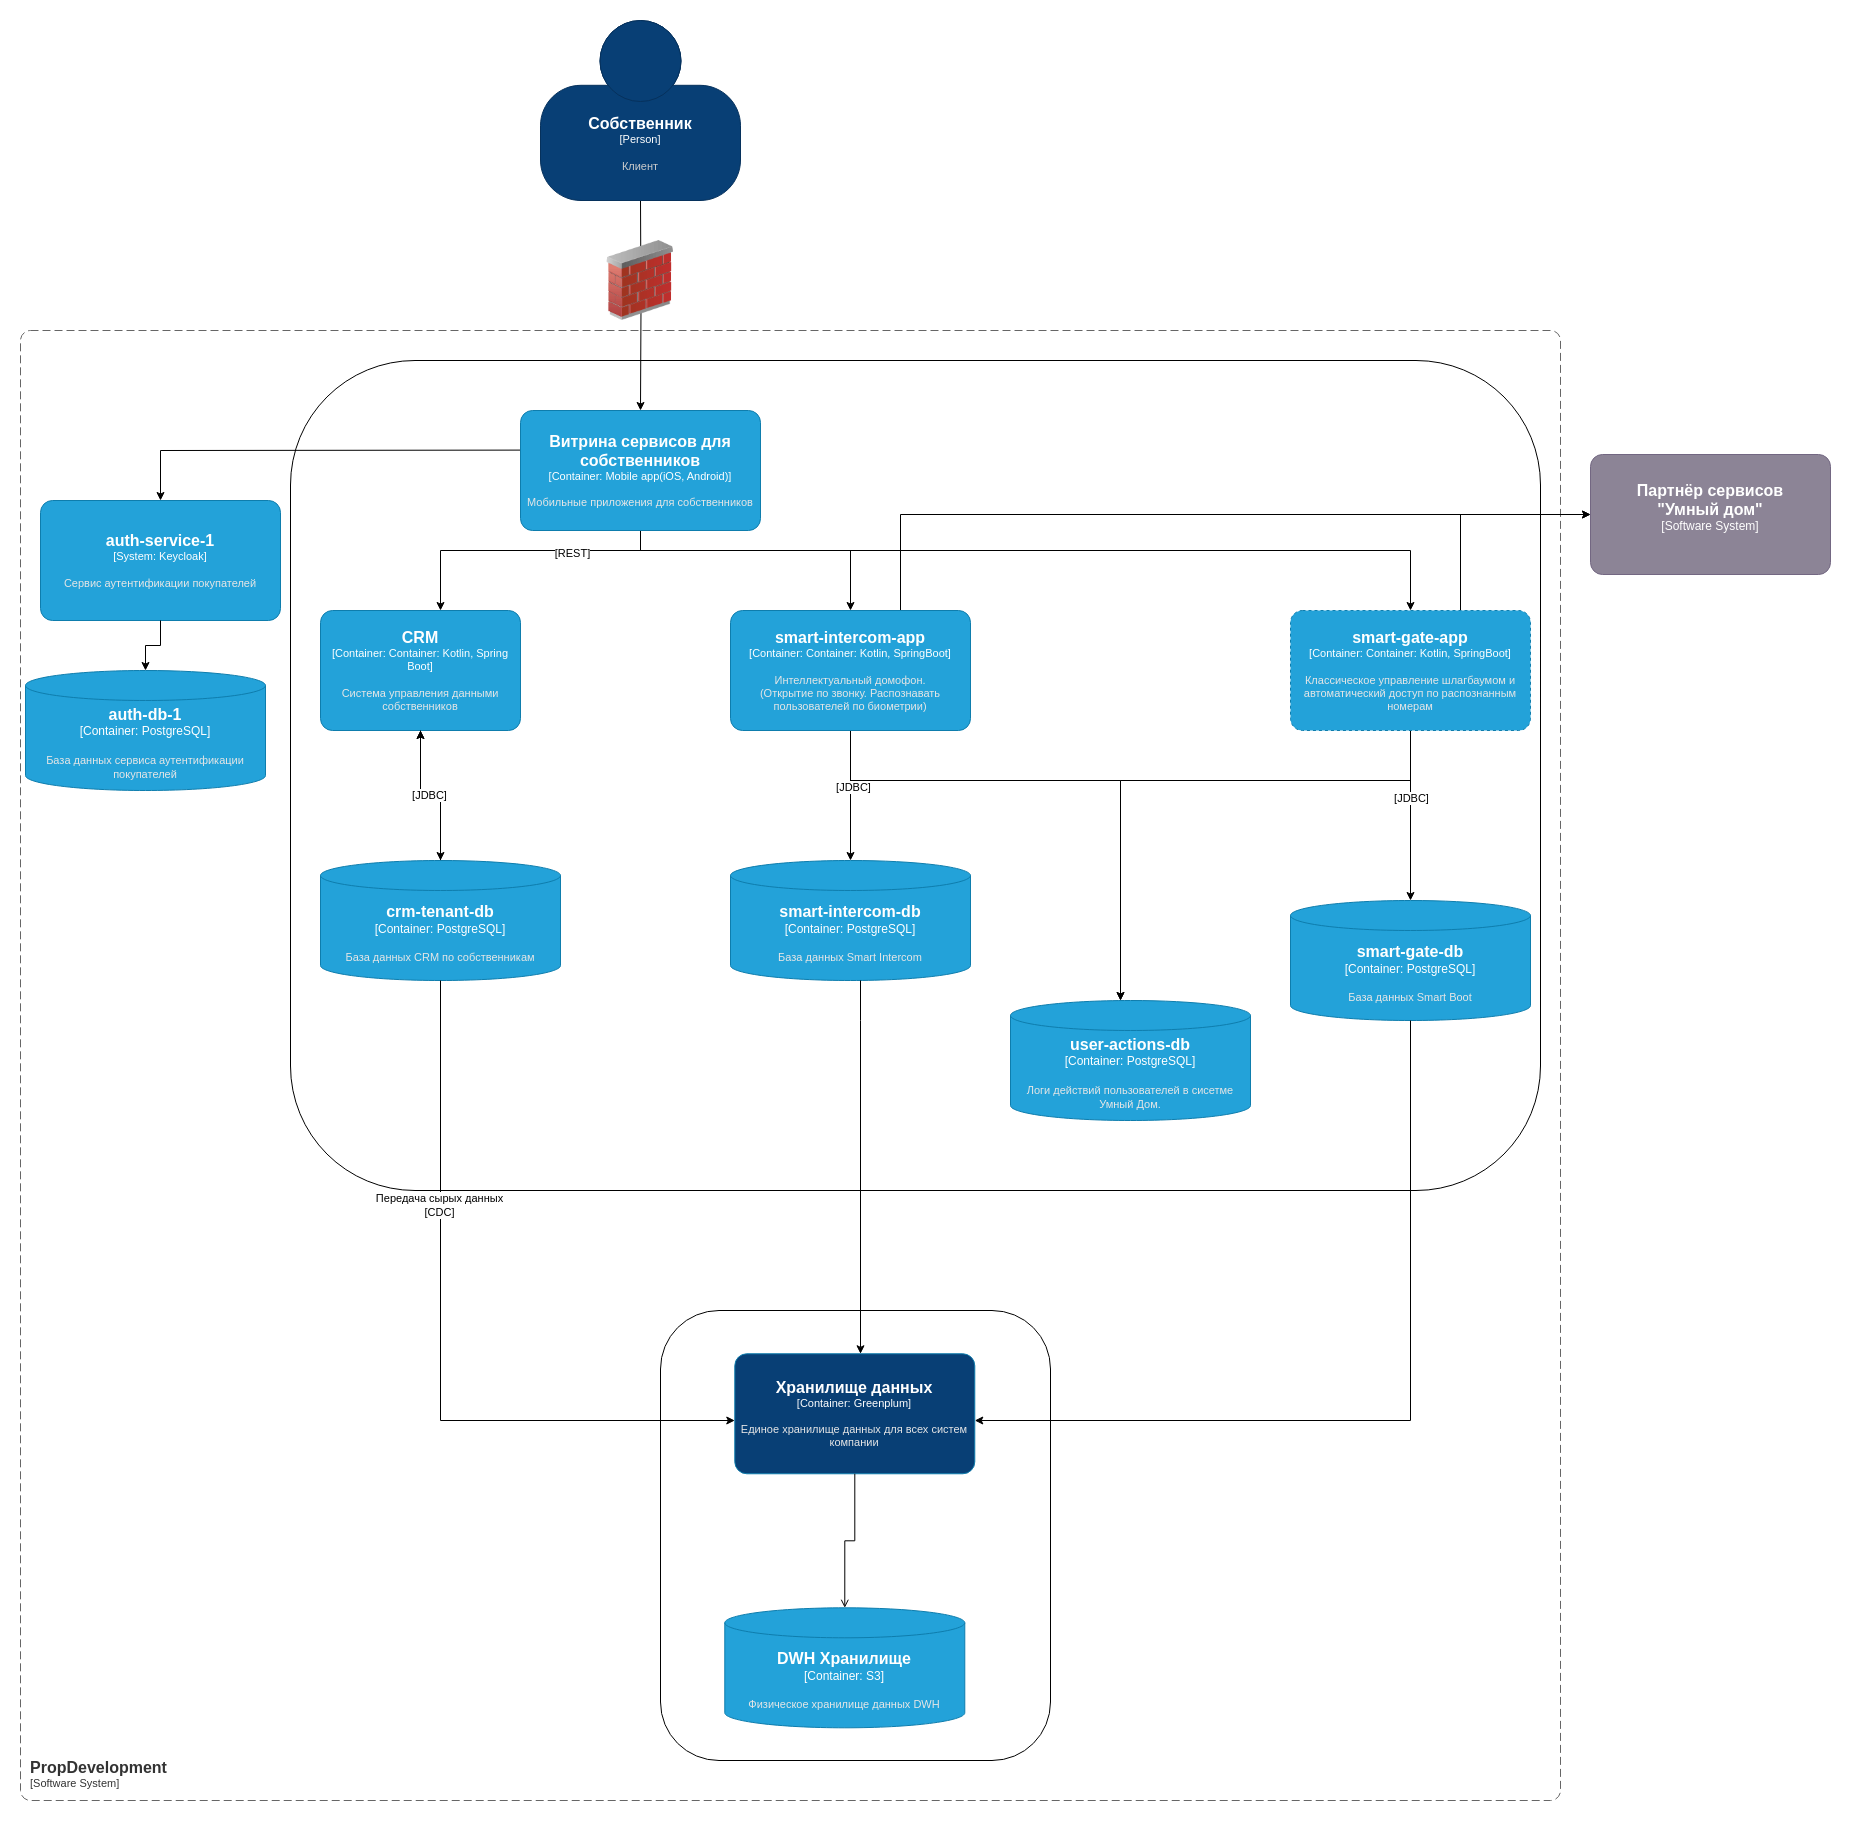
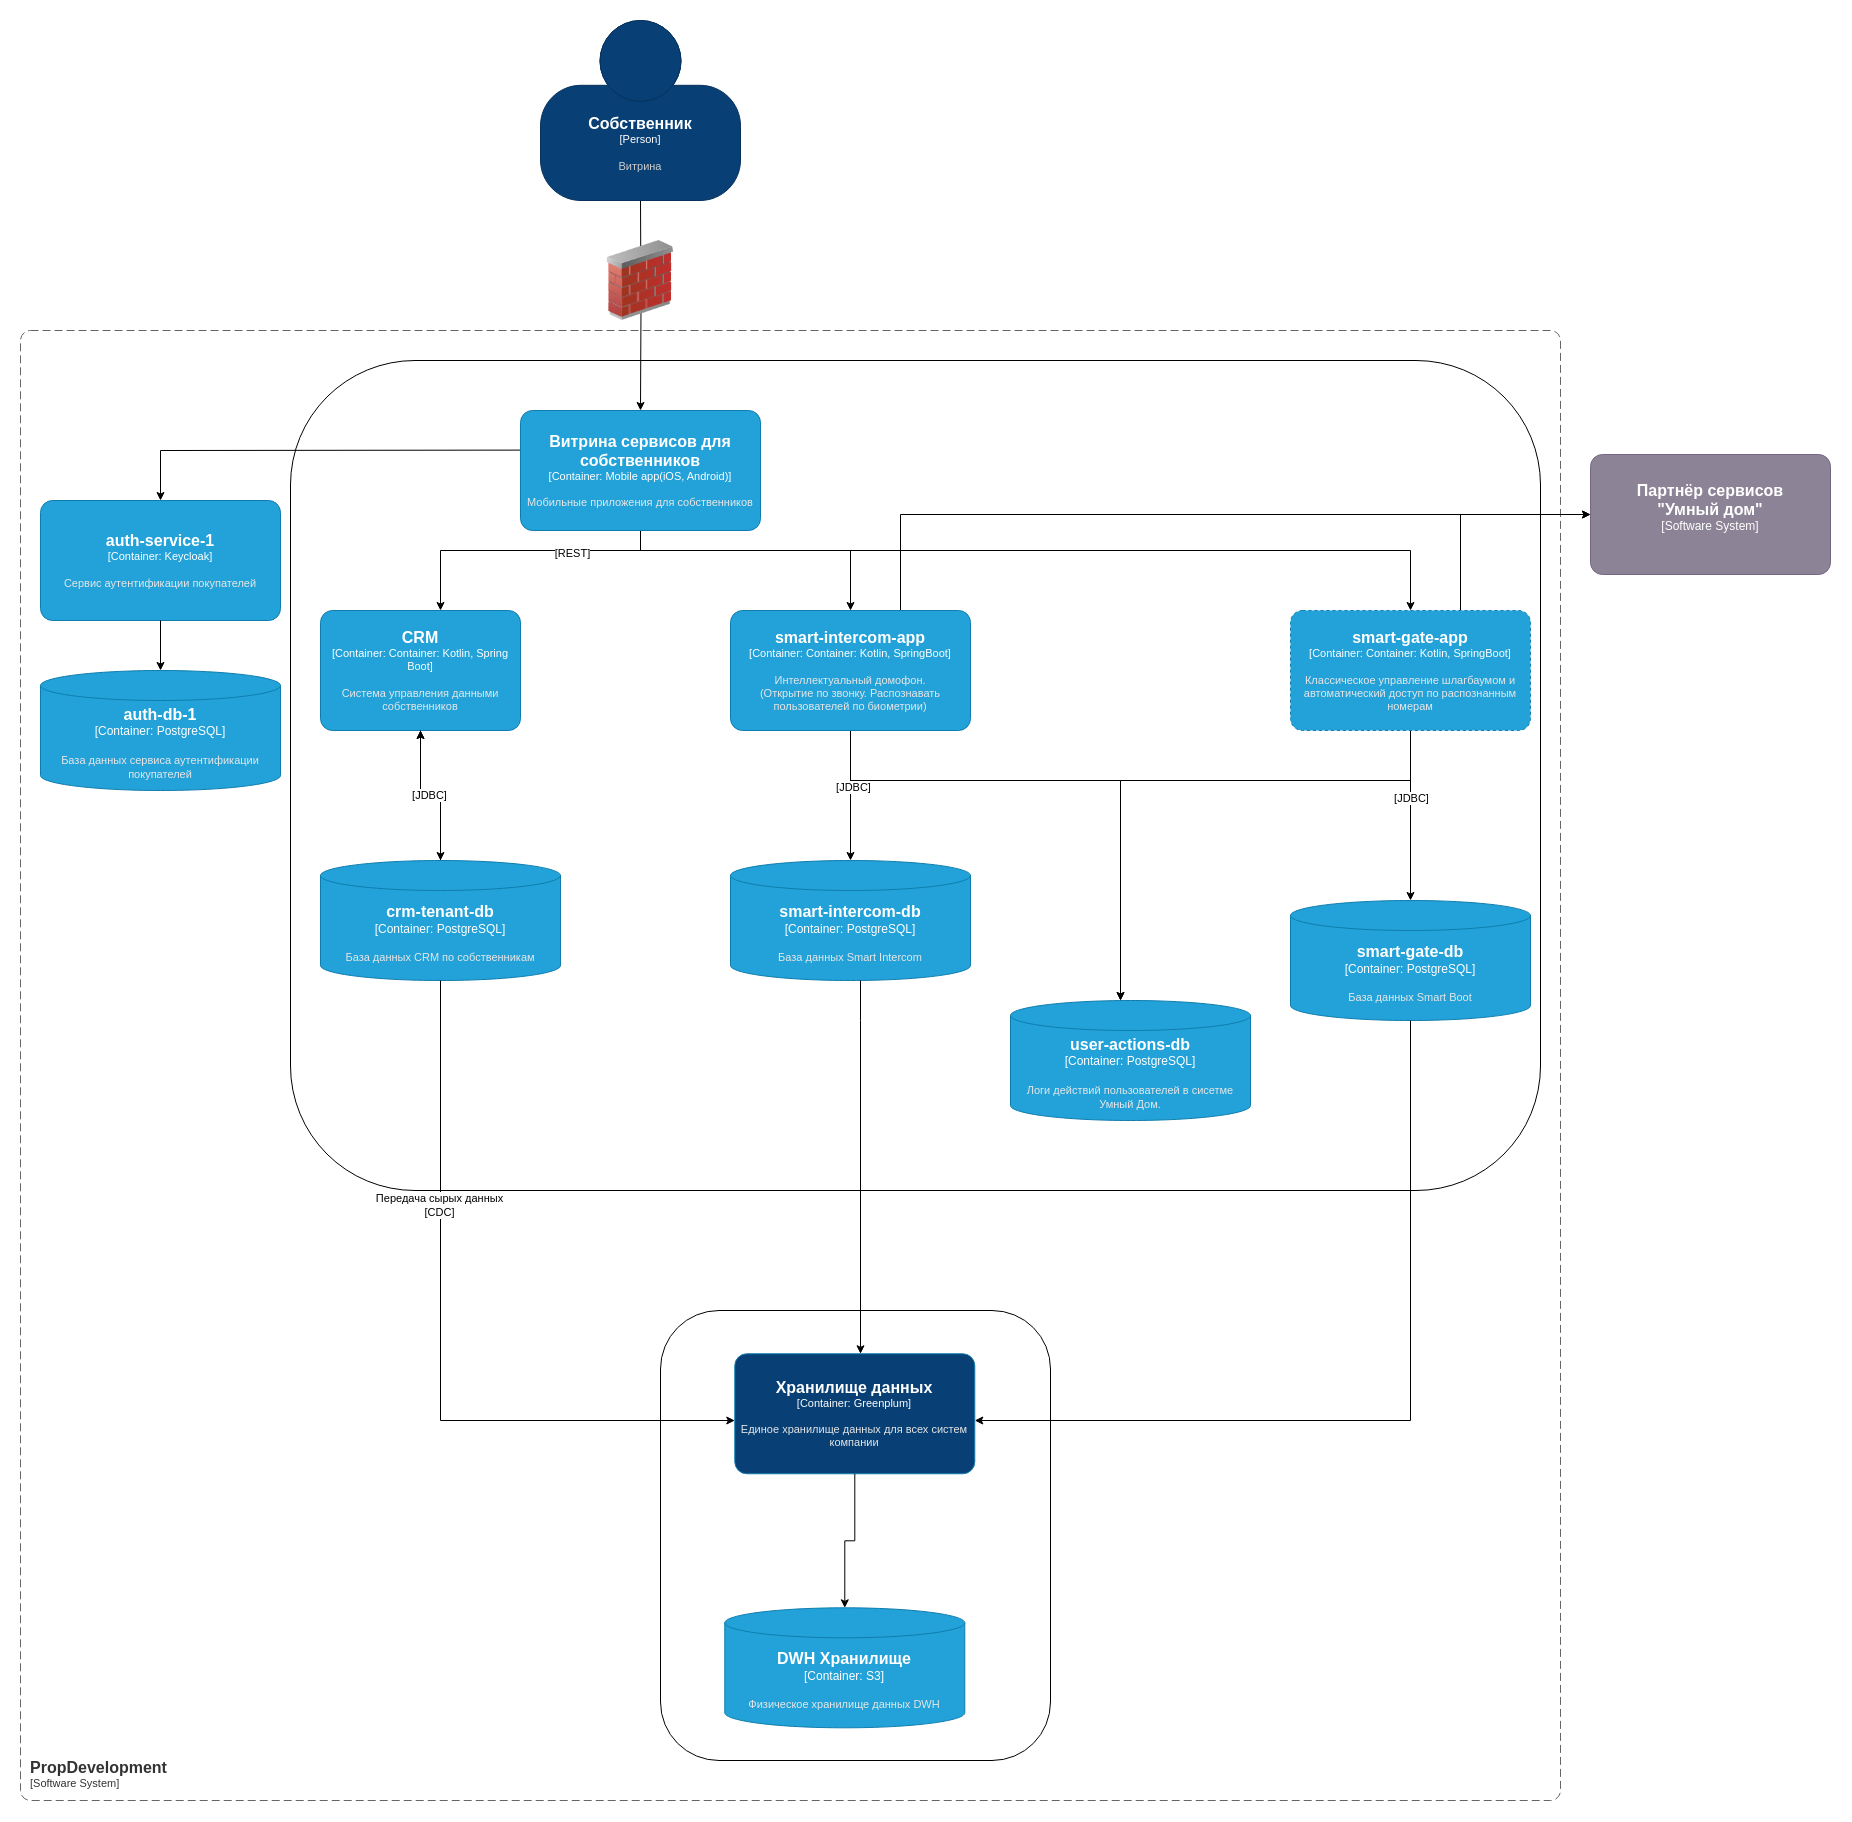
node "Собственник [Person] Клиент": label "Собственник [Person] Клиент" -> "Собственник [Person] Витрина"
node "auth-service-1 [System: Keycloak] Сервис аутентификации покупателей": label "auth-service-1 [System: Keycloak] Сервис аутентификации покупателей" -> "auth-service-1 [Container: Keycloak] Сервис аутентификации покупателей"
node "auth-db-1 [Container: PostgreSQL] База данных сервиса аутентификации покупателей": moved (146, 731) -> (161, 731)
edge "Хранилище данных [Container: Greenplum] Единое хранилище данных для всех систем компании" -> "DWH Хранилище [Container: S3] Физическое хранилище данных DWH": arrowhead open -> classic
